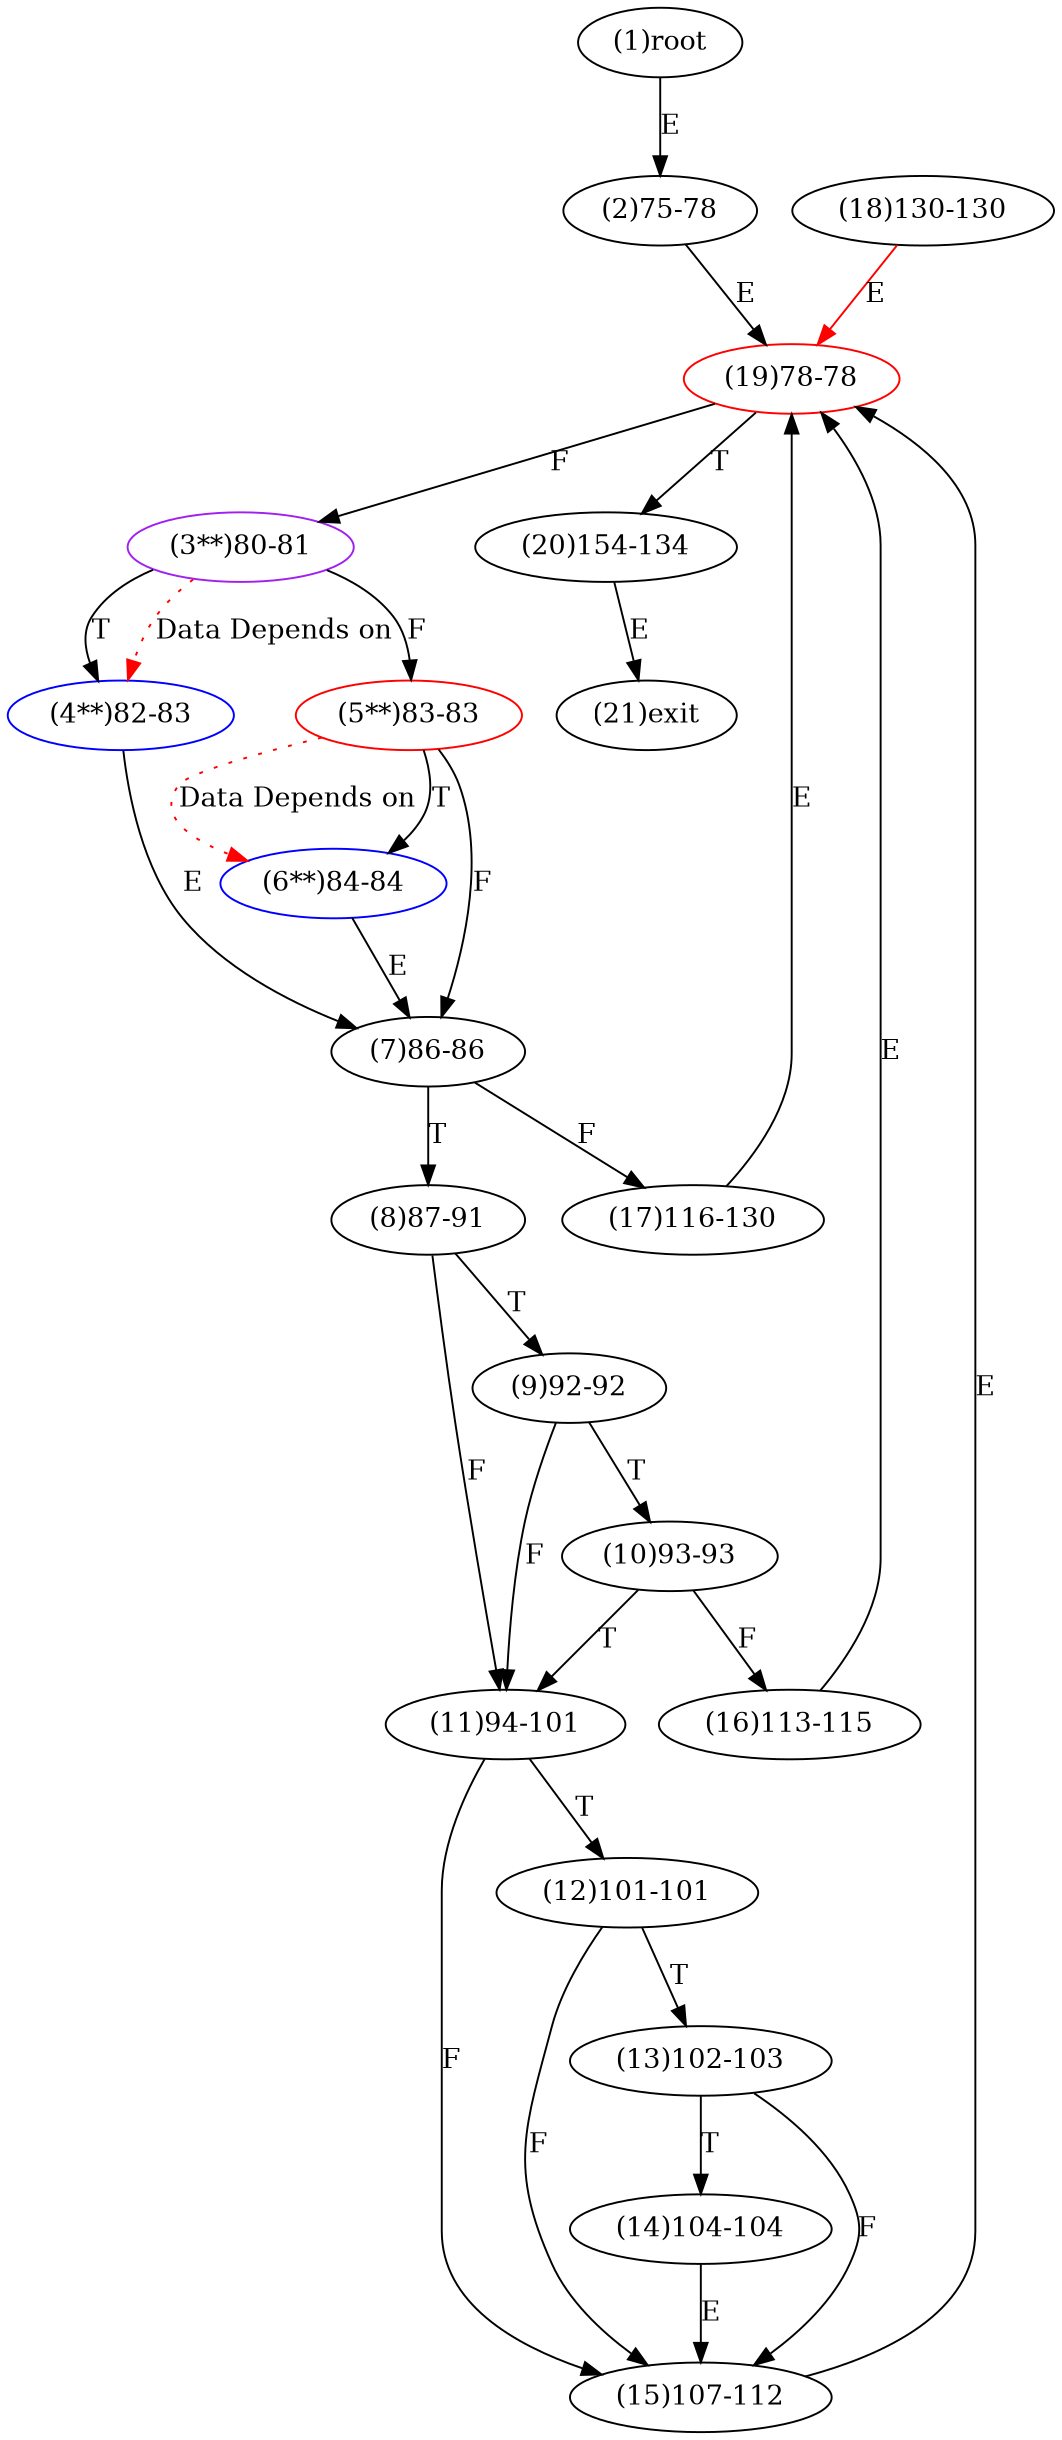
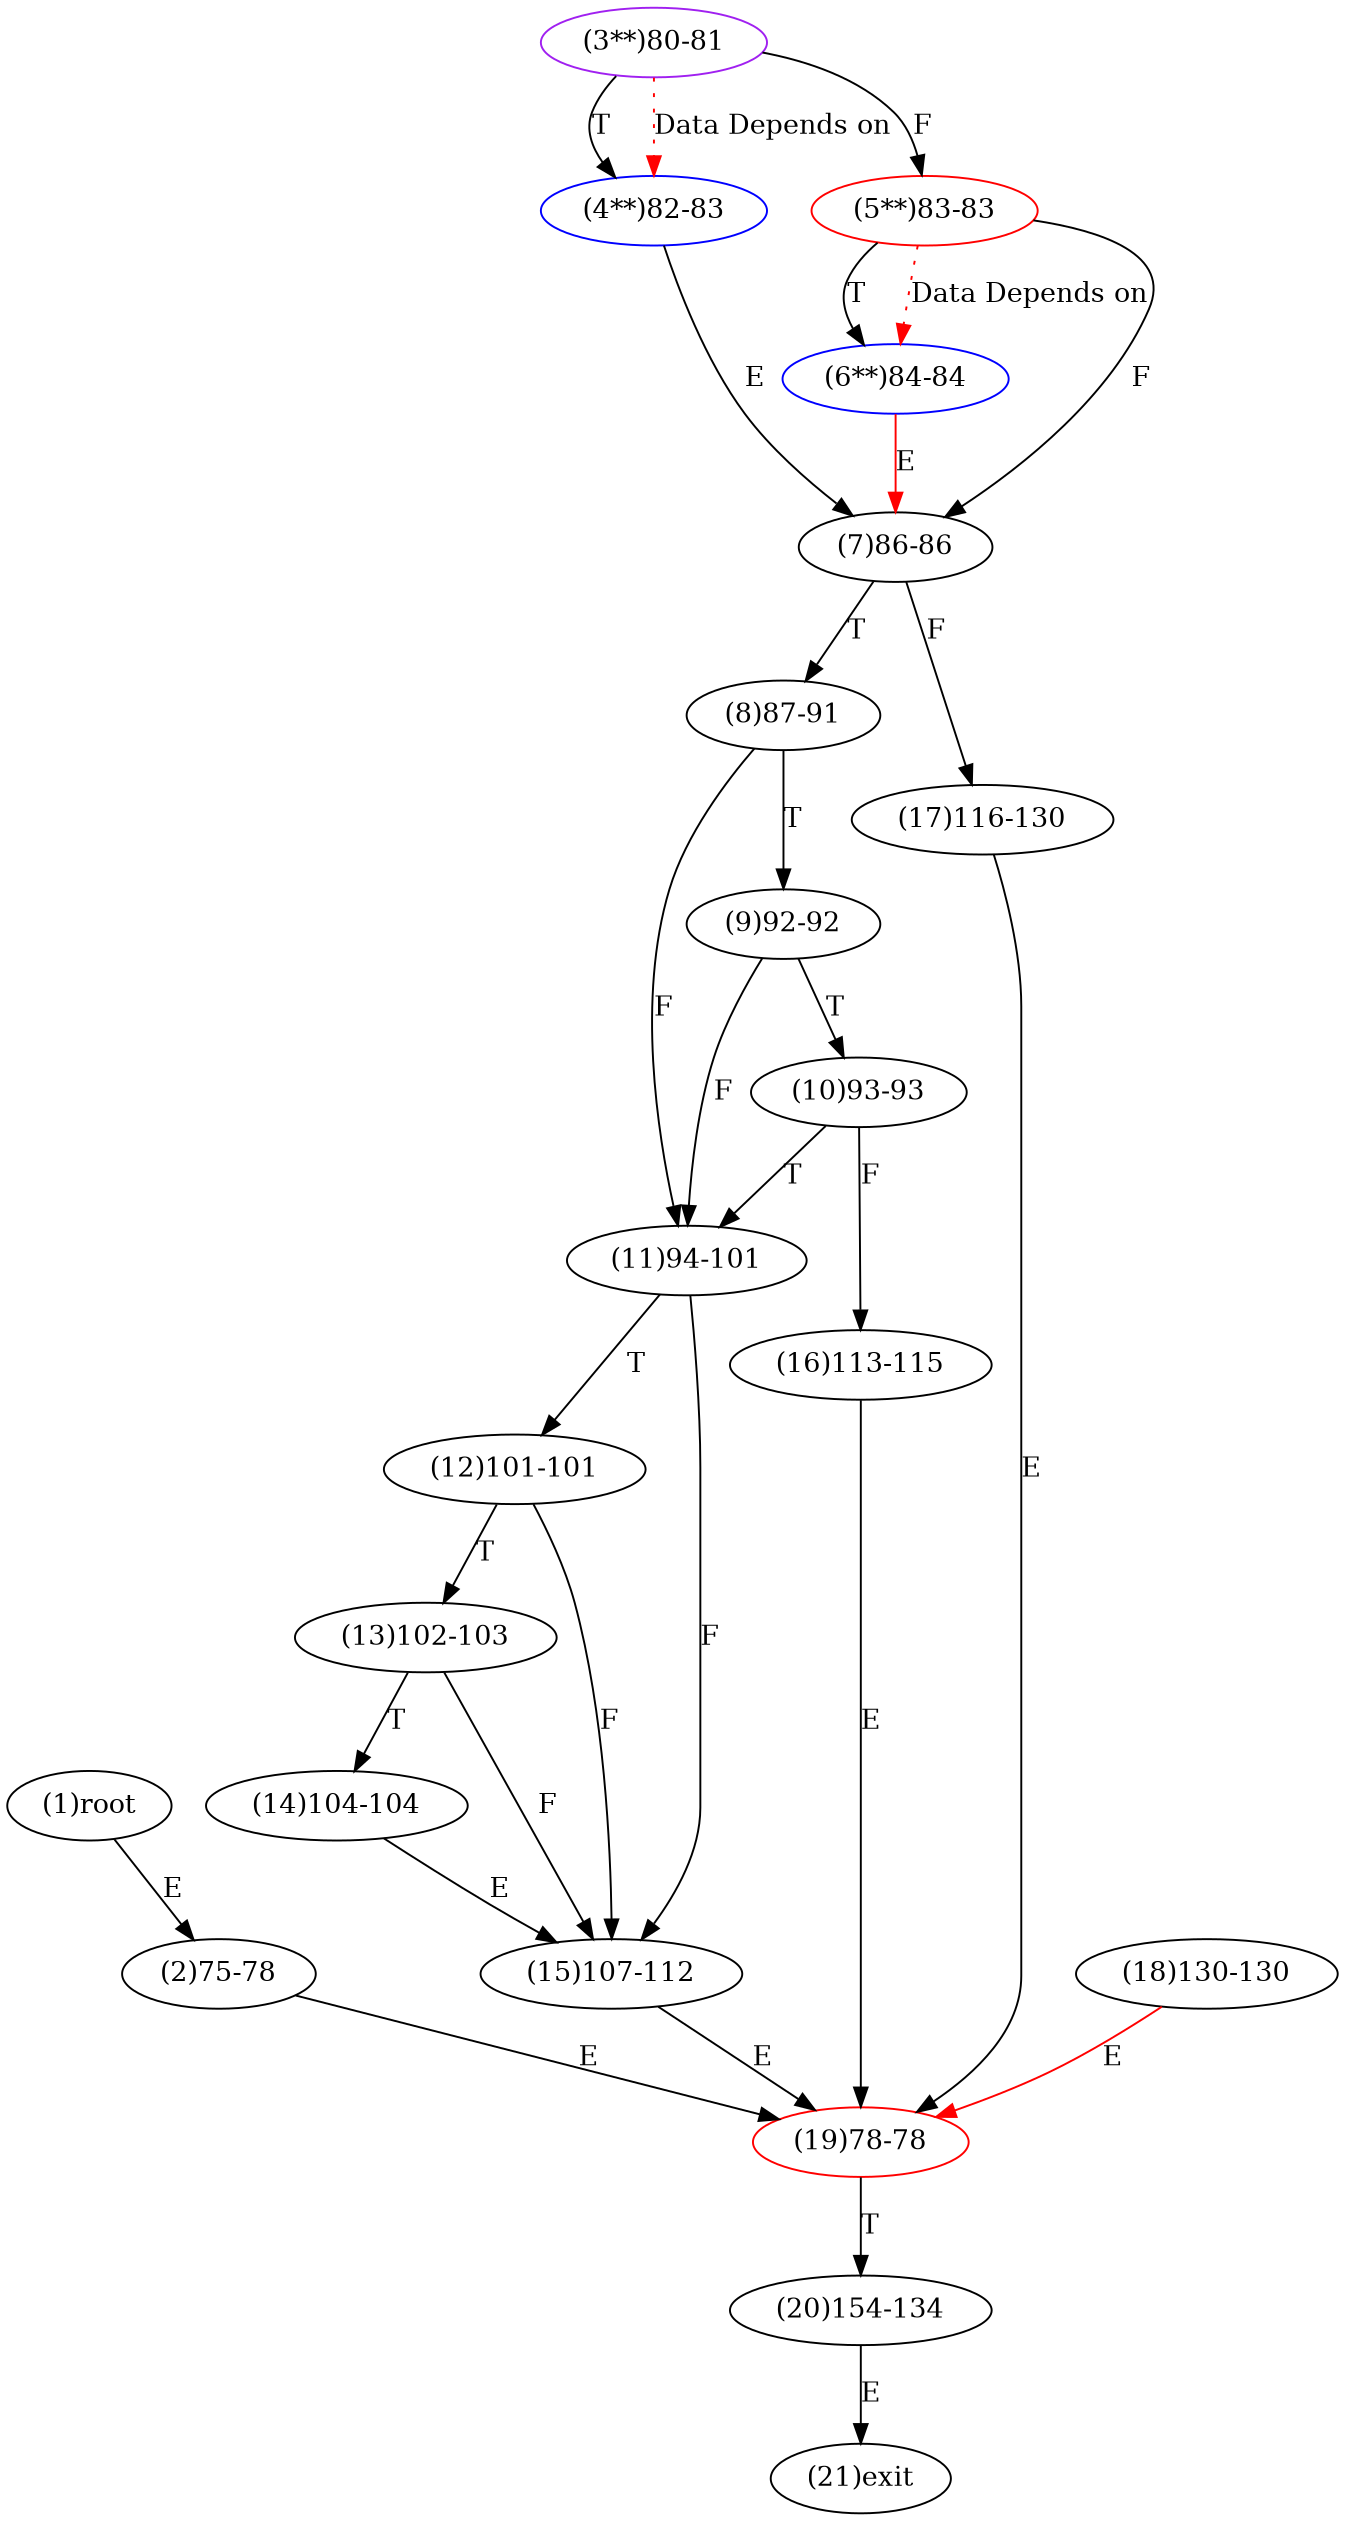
edge "(19)78-78" -> "(3**)80-81": removed, label "F"
edge "(6**)84-84" -> "(7)86-86": color black -> red
